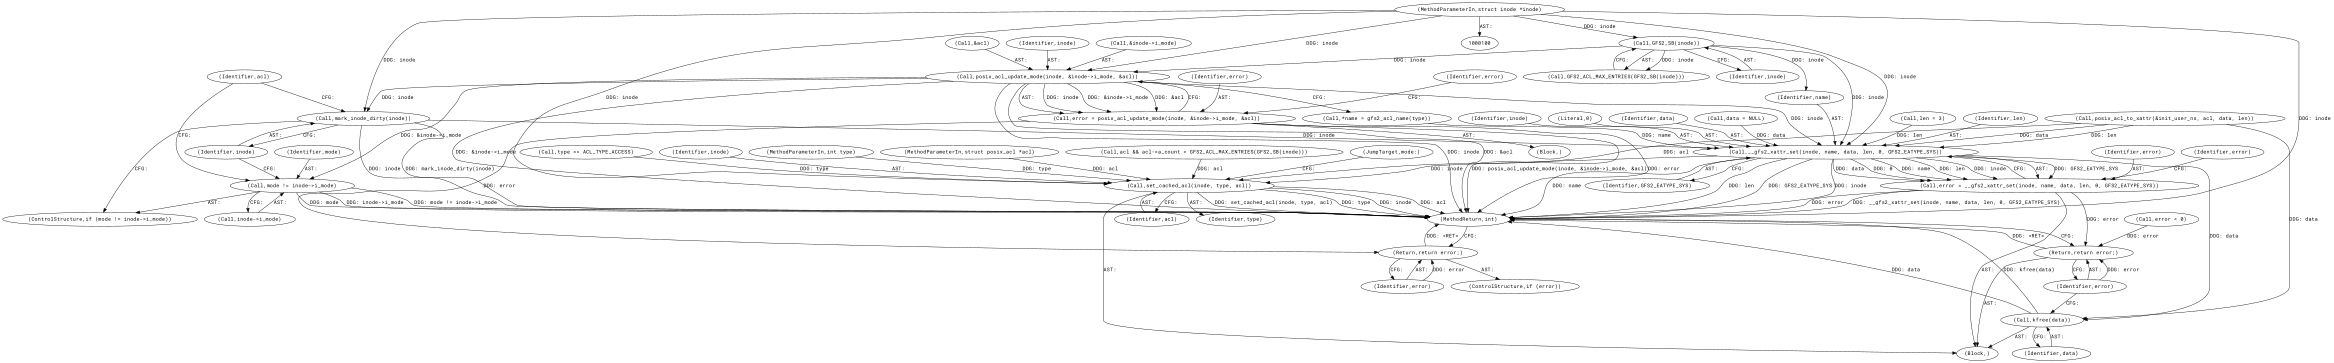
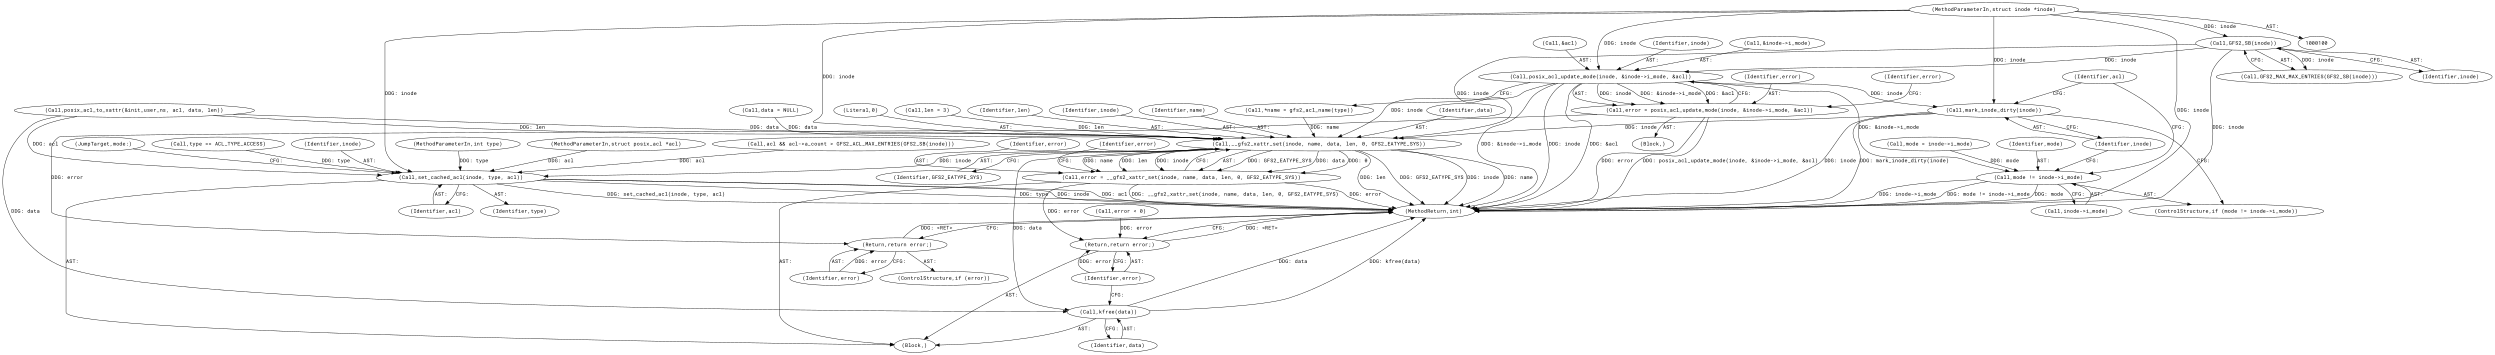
edge "(Call,GFS2_SB(inode))" -> "(Identifier,name)": now "(Call,GFS2_SB(inode))" -> "(MethodReturn,int)"
node "(Call,GFS2_ACL_MAX_ENTRIES(GFS2_SB(inode)))": label "(Call,GFS2_ACL_MAX_ENTRIES(GFS2_SB(inode)))" -> "(Call,GFS2_MAX_MAX_ENTRIES(GFS2_SB(inode)))"
node "(Call,mode = inode->i_mode)": added
